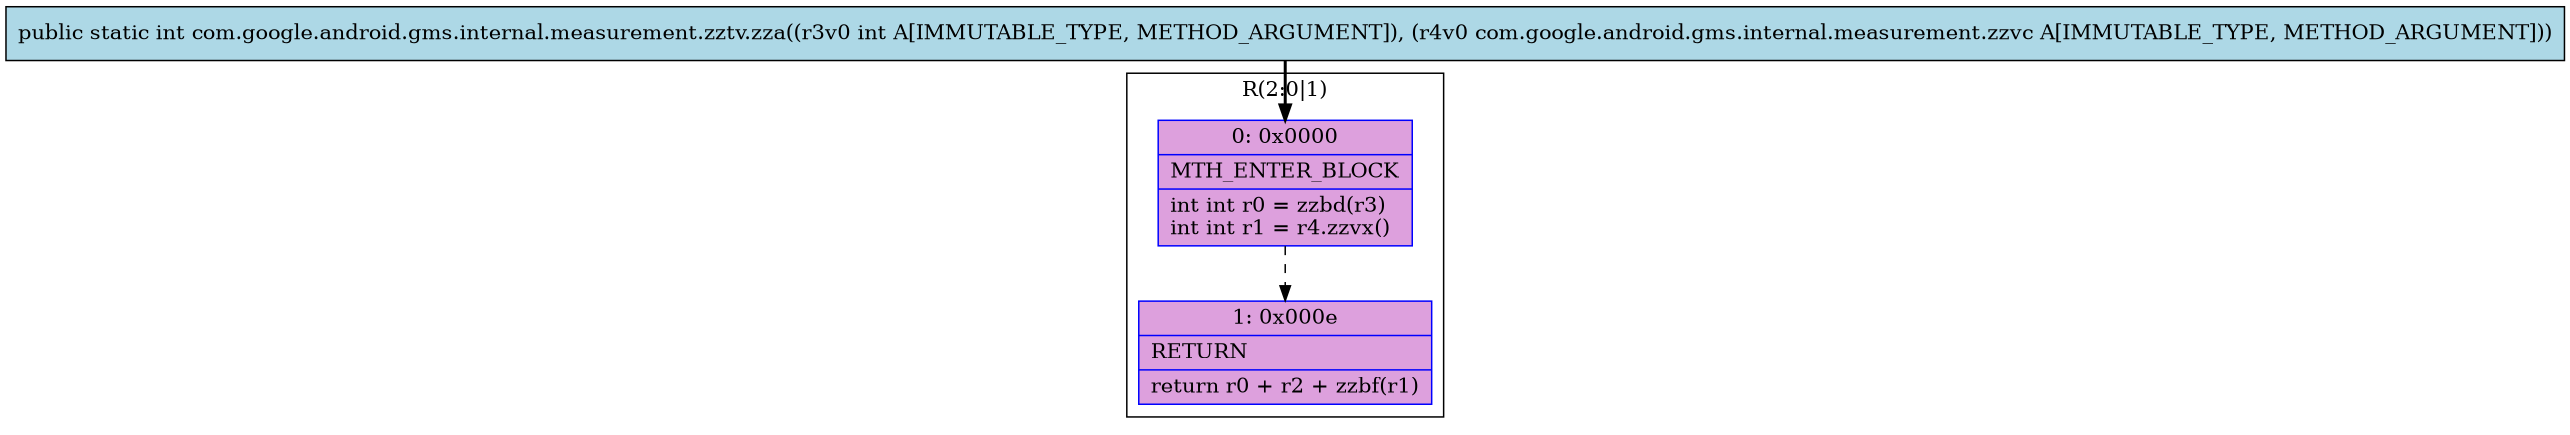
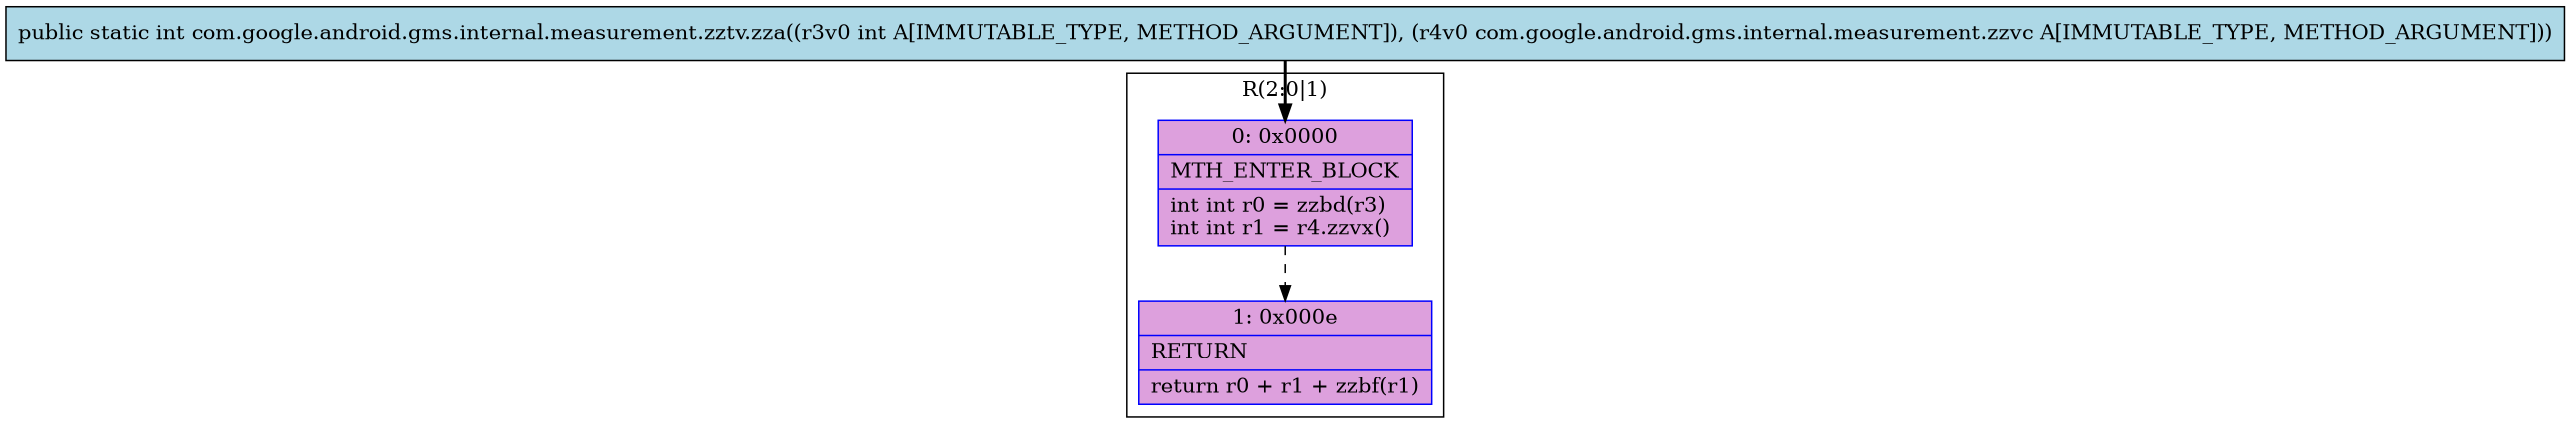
node "1: 0x000e": text "return r0 + r2 + zzbf(r1)" -> "return r0 + r1 + zzbf(r1)"
